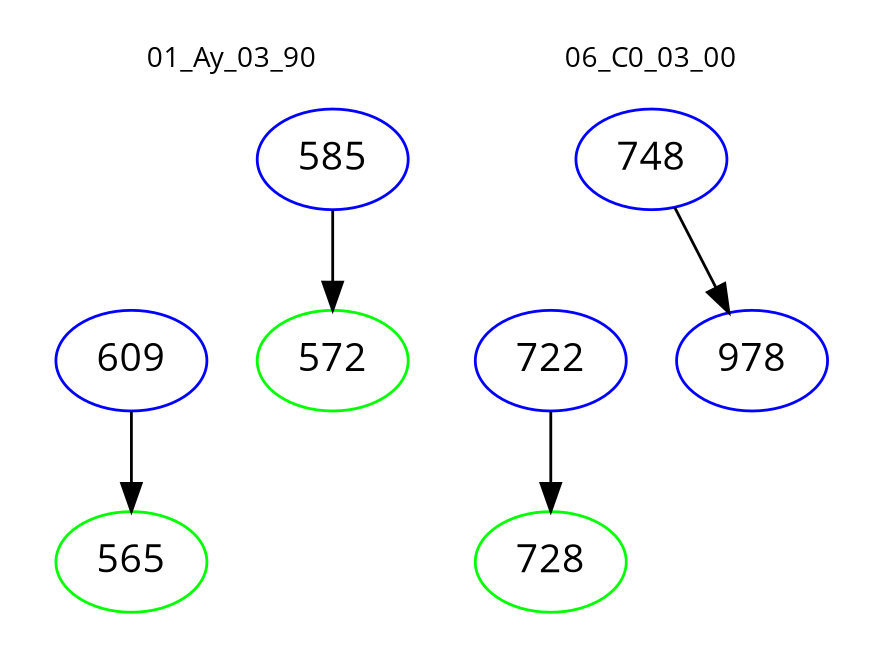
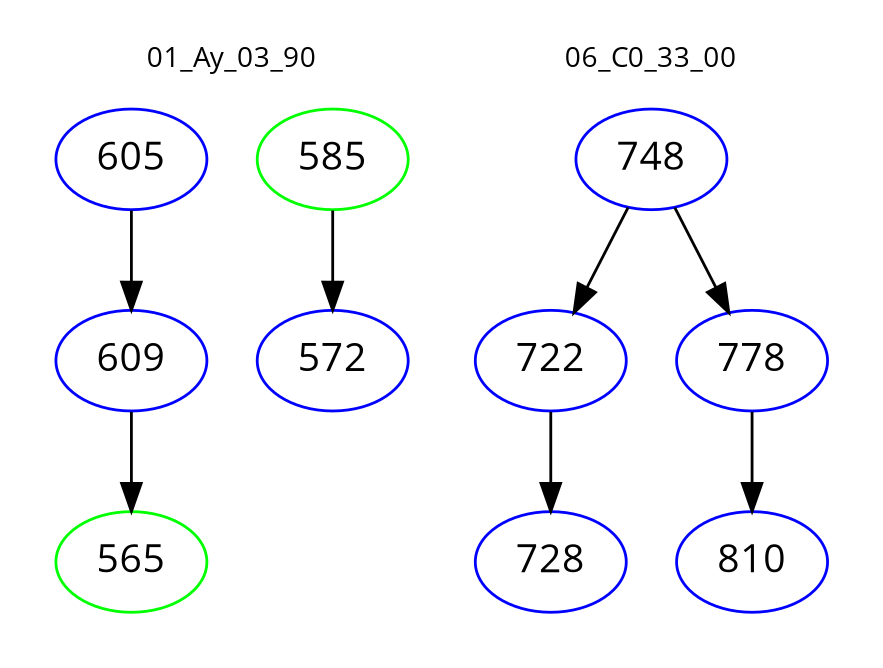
cluster "06_C0_03_00": label "06_C0_03_00" -> "06_C0_33_00"
node "605": added
node "585": color blue -> green
edge "748" -> "722": added
node "572": color green -> blue
node "978": label "978" -> "778"
node "728": color green -> blue
node "810": added
